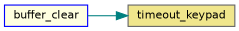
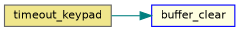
edge "buffer_clear" -> "timeout_keypad": reversed
